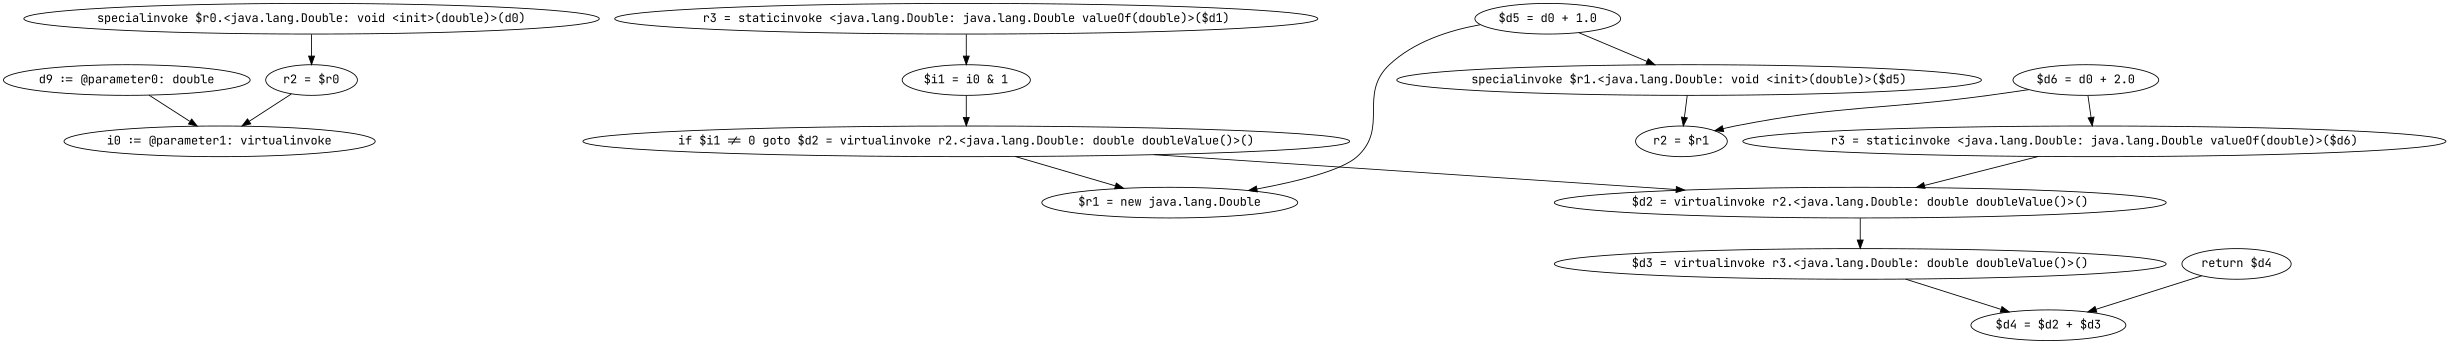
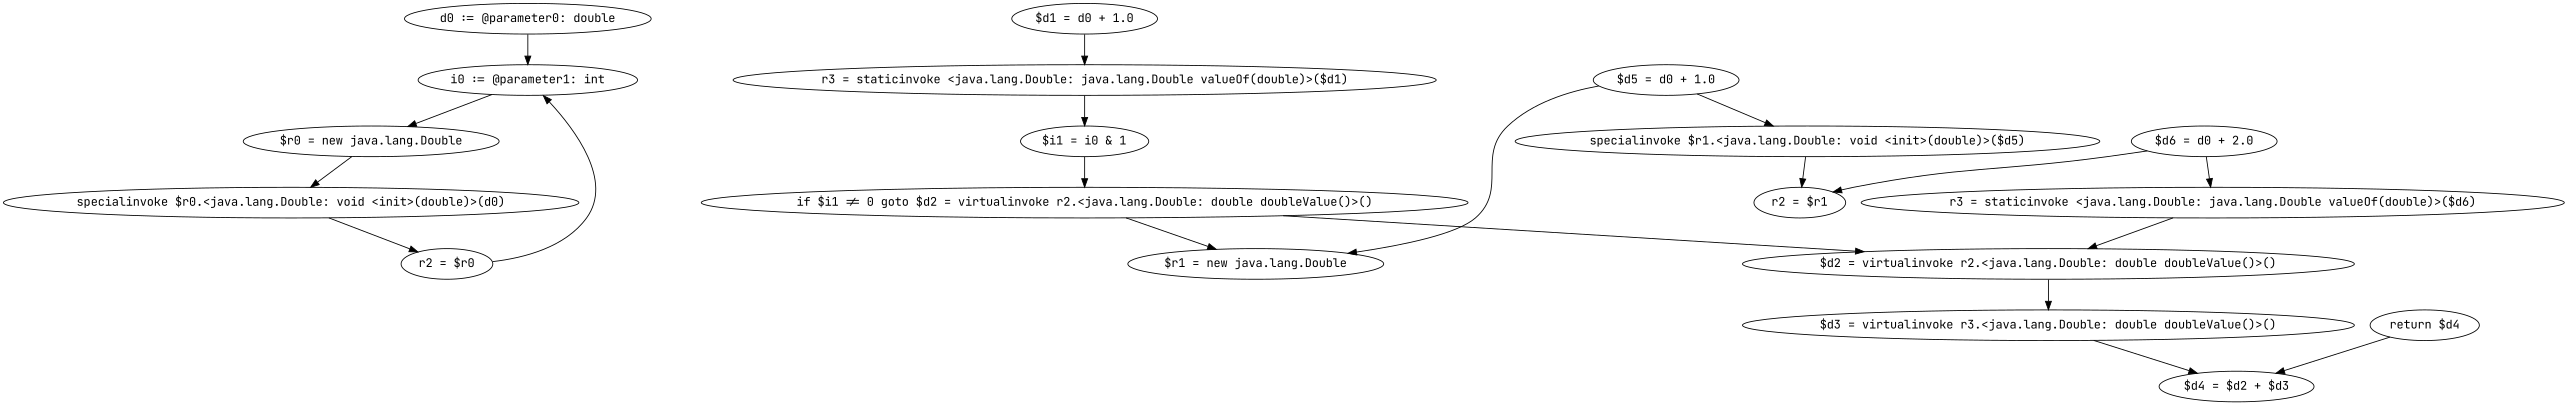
node "$d1 = d0 + 1.0": added
node "d9 := @parameter0: double": label "d9 := @parameter0: double" -> "d0 := @parameter0: double"
node "i0 := @parameter1: virtualinvoke": label "i0 := @parameter1: virtualinvoke" -> "i0 := @parameter1: int"
node "$r0 = new java.lang.Double": added
